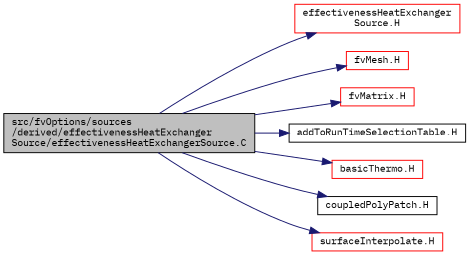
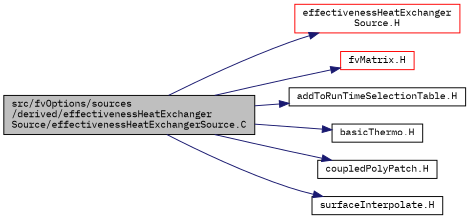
node "fvMesh.H": removed
node "basicThermo.H": color red -> black
node "surfaceInterpolate.H": color red -> black
